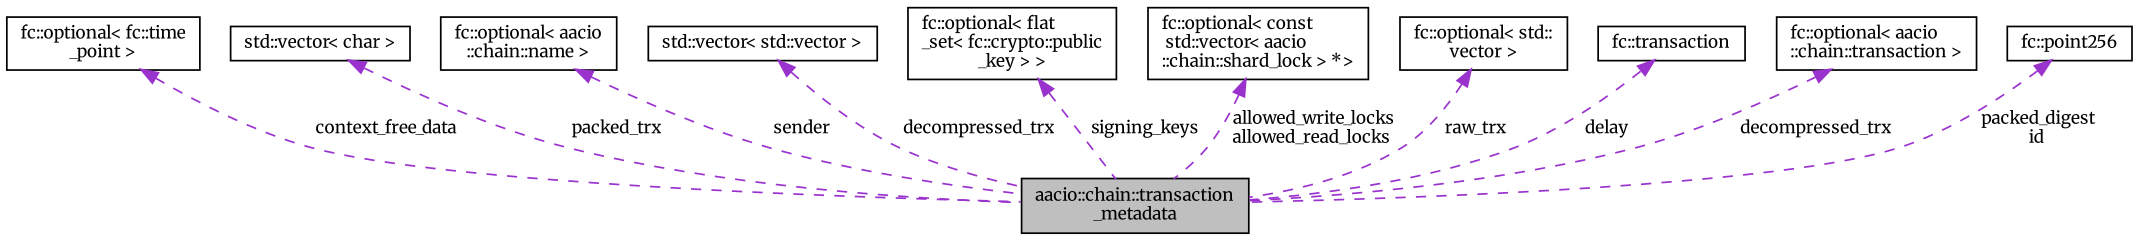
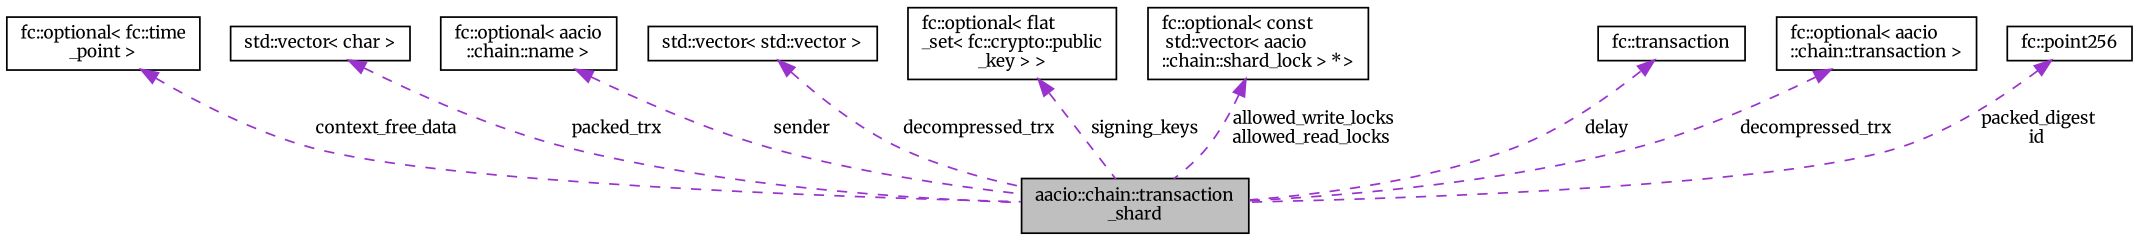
node "fc::optional< std:: vector >": removed
node "aacio::chain::transaction _metadata": label "aacio::chain::transaction _metadata" -> "aacio::chain::transaction _shard"
